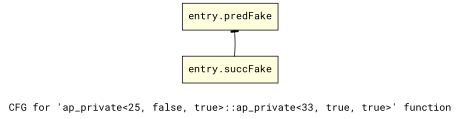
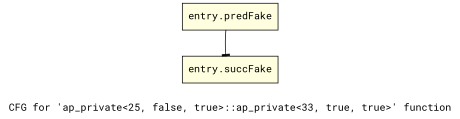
edge "entry.succFake" -> "entry.predFake": reversed
